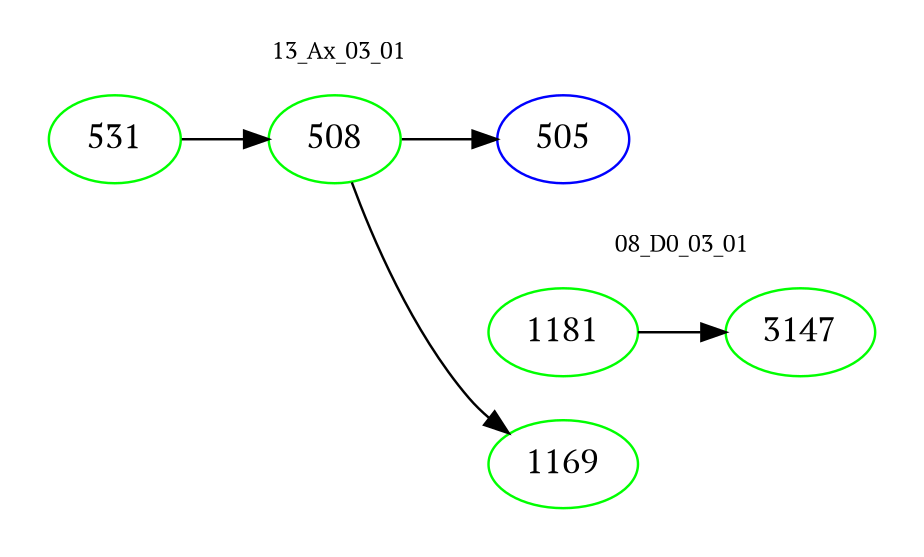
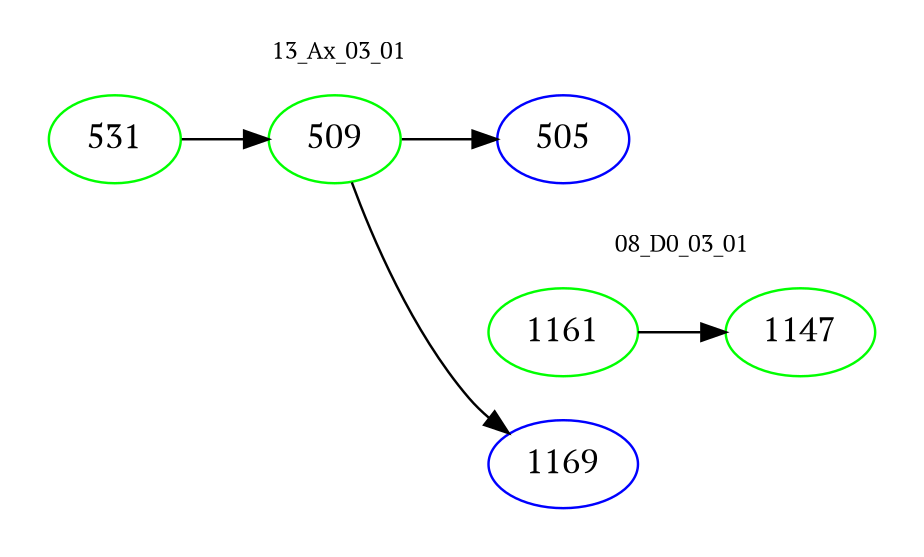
node "508": label "508" -> "509"
node "1181": label "1181" -> "1161"
node "3147": label "3147" -> "1147"
node "1169": color green -> blue
